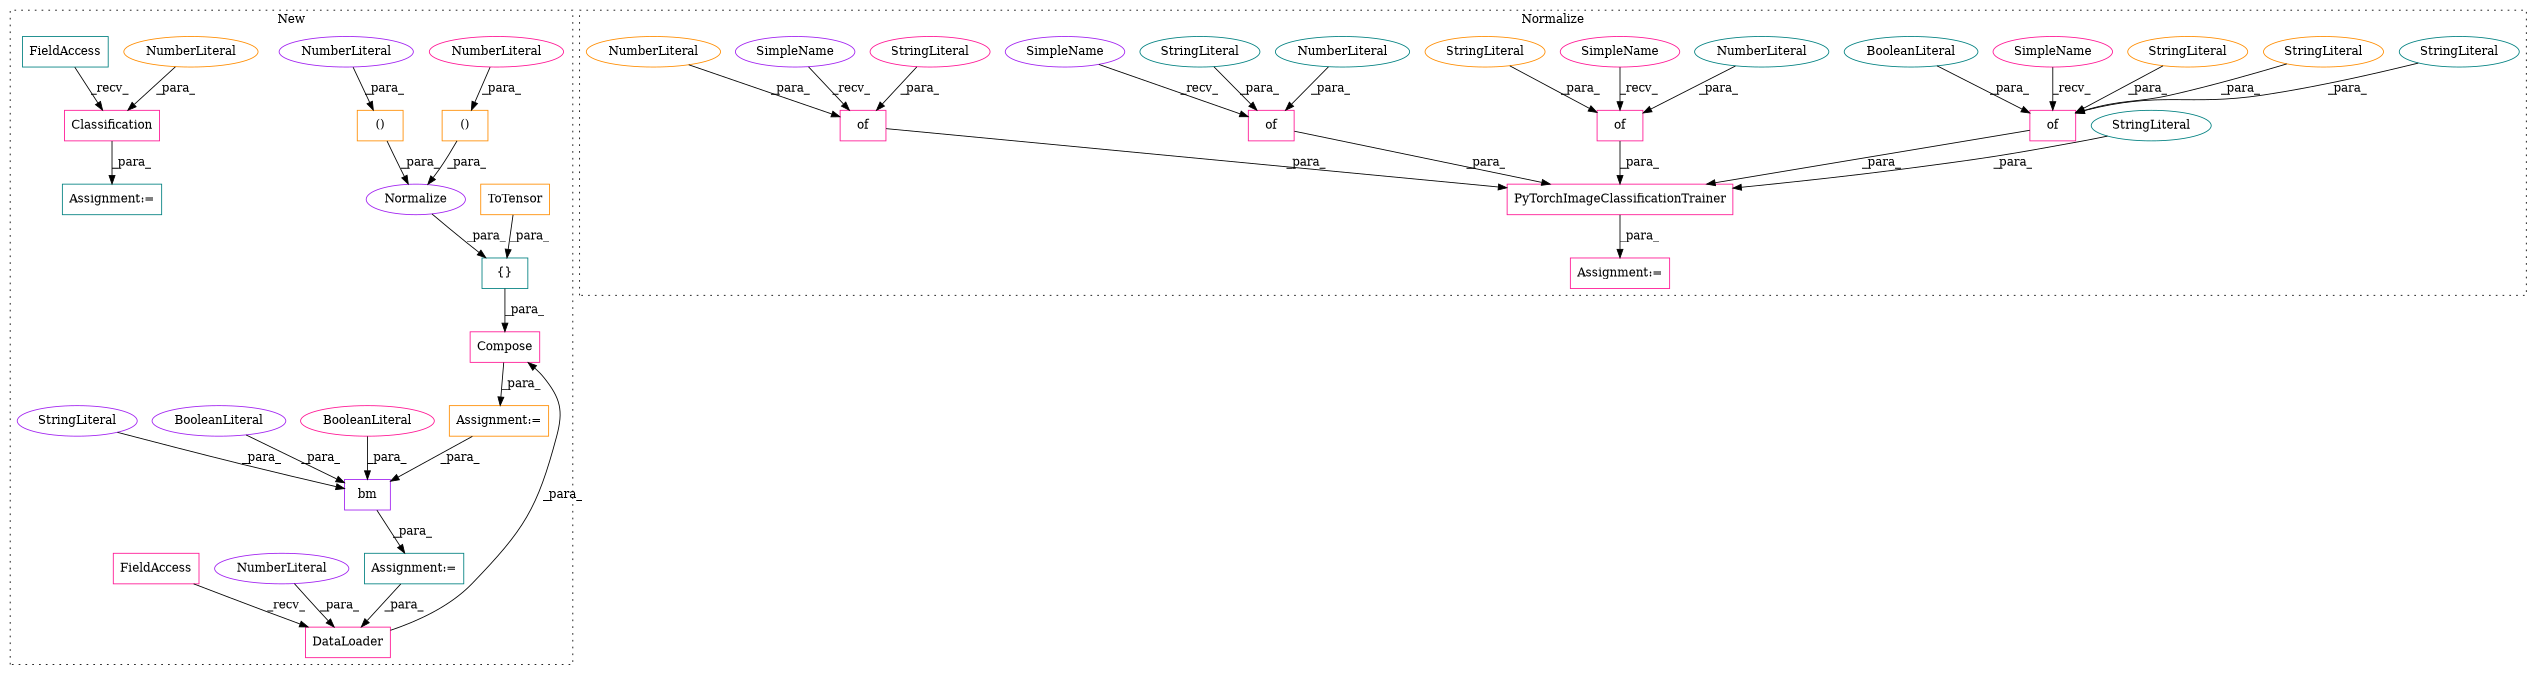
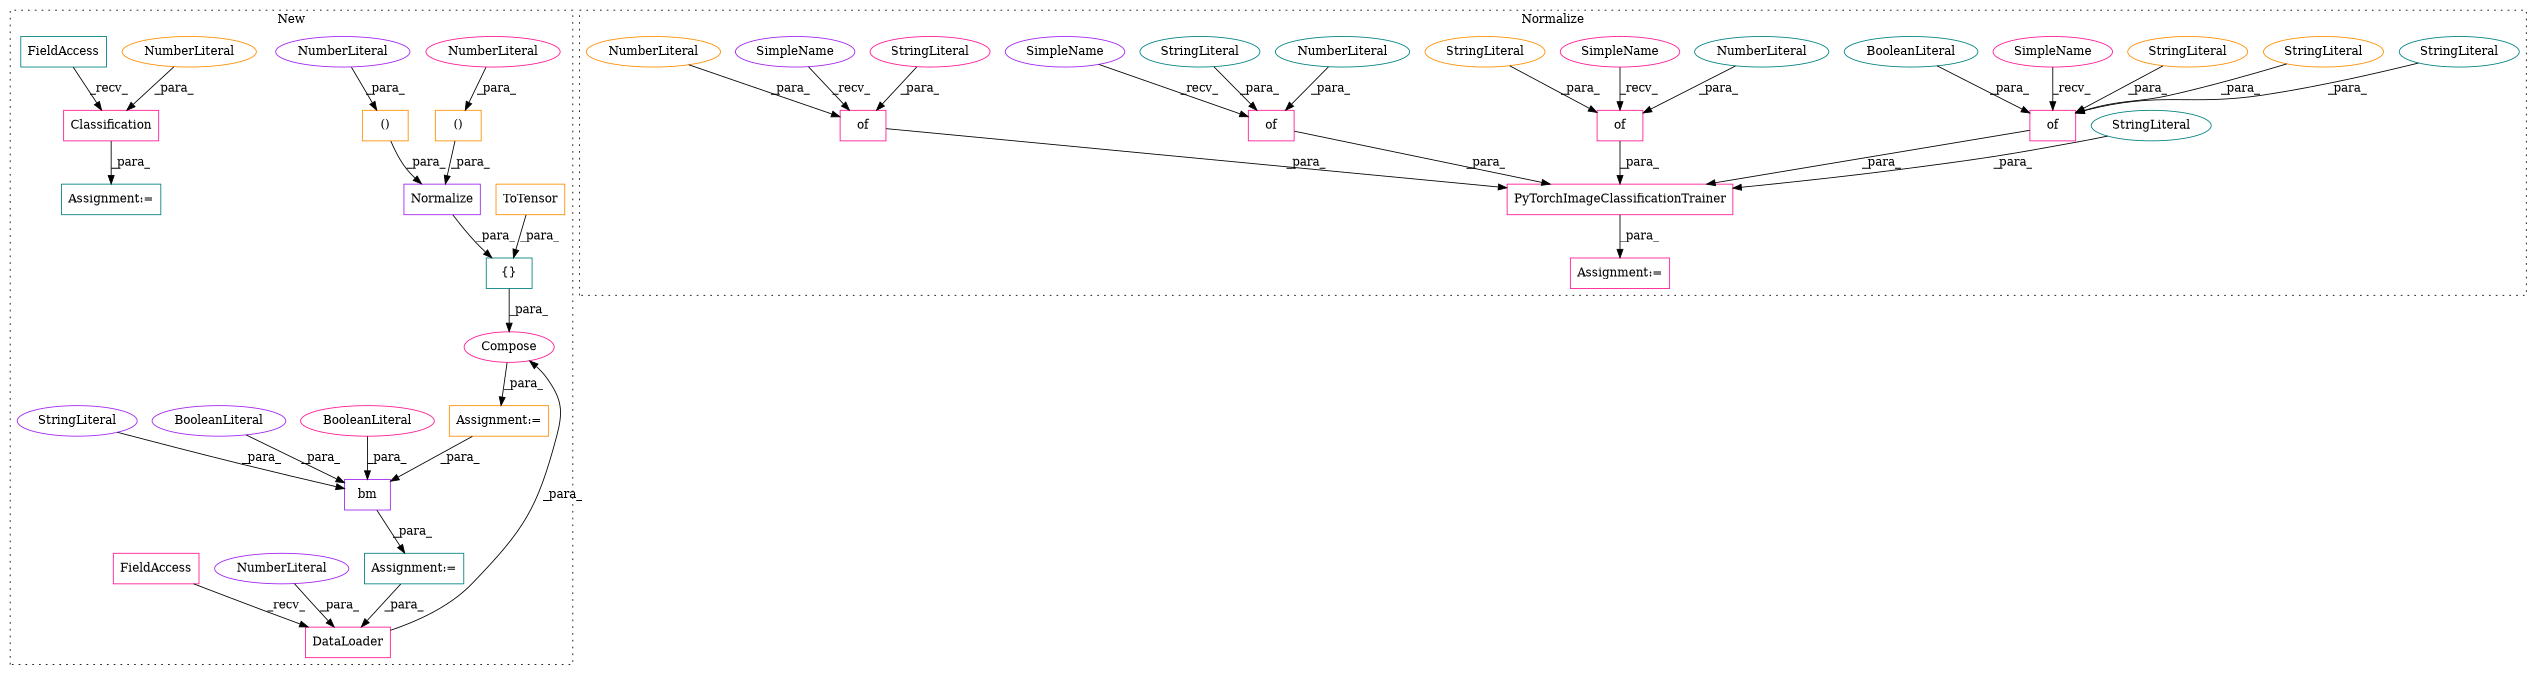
node "Normalize": shape ellipse -> box
node "Compose": shape box -> ellipse
